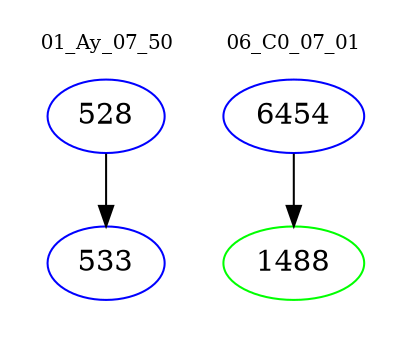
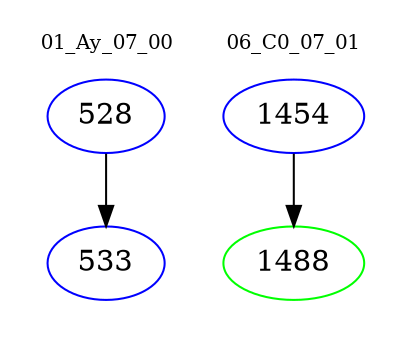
cluster "01_Ay_07_50": label "01_Ay_07_50" -> "01_Ay_07_00"
node "6454": label "6454" -> "1454"
